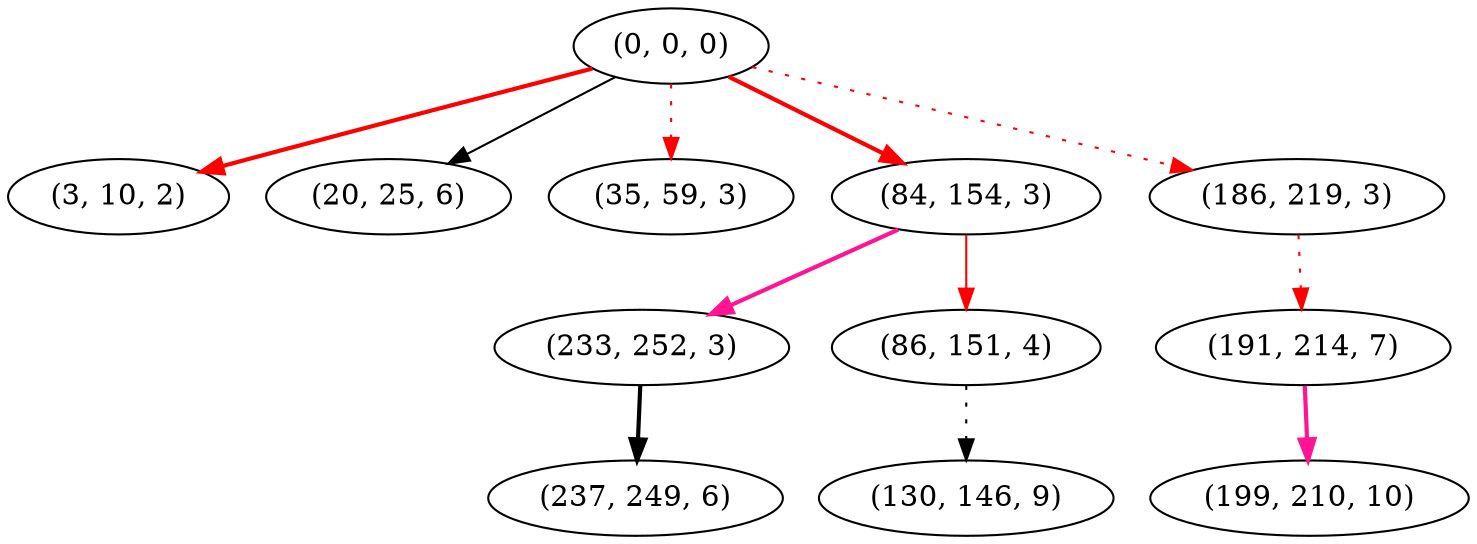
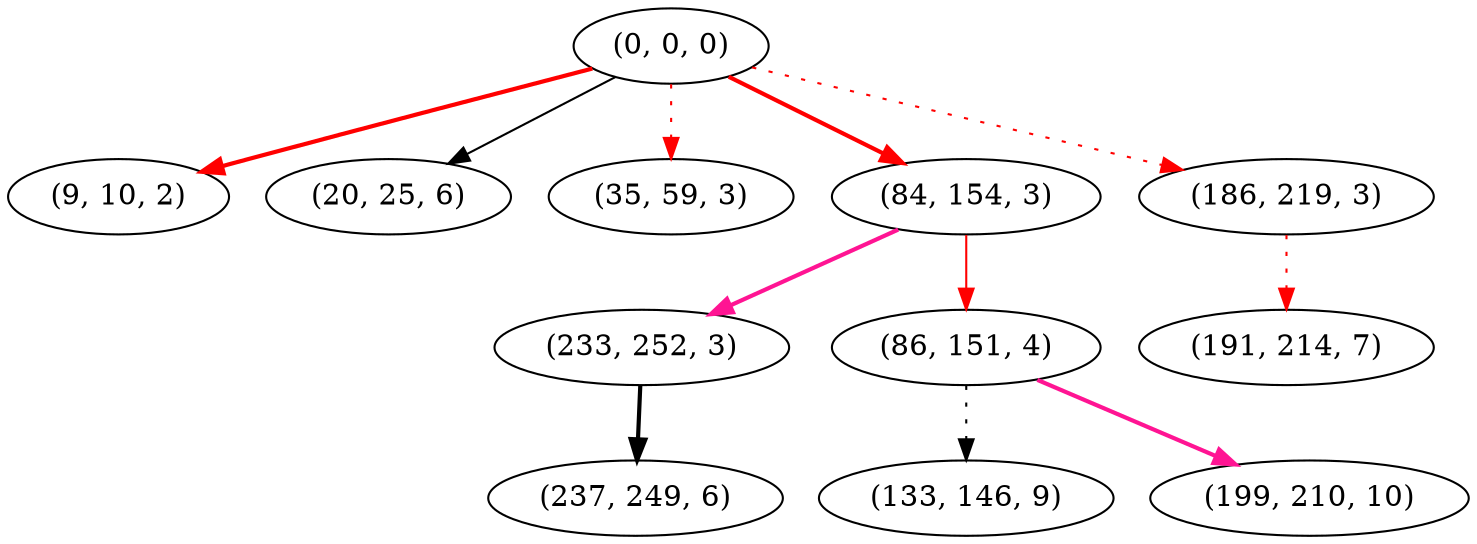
node "(3, 10, 2)": label "(3, 10, 2)" -> "(9, 10, 2)"
edge "(191, 214, 7)" -> "(199, 210, 10)": now "(86, 151, 4)" -> "(199, 210, 10)"
node "(130, 146, 9)": label "(130, 146, 9)" -> "(133, 146, 9)"
